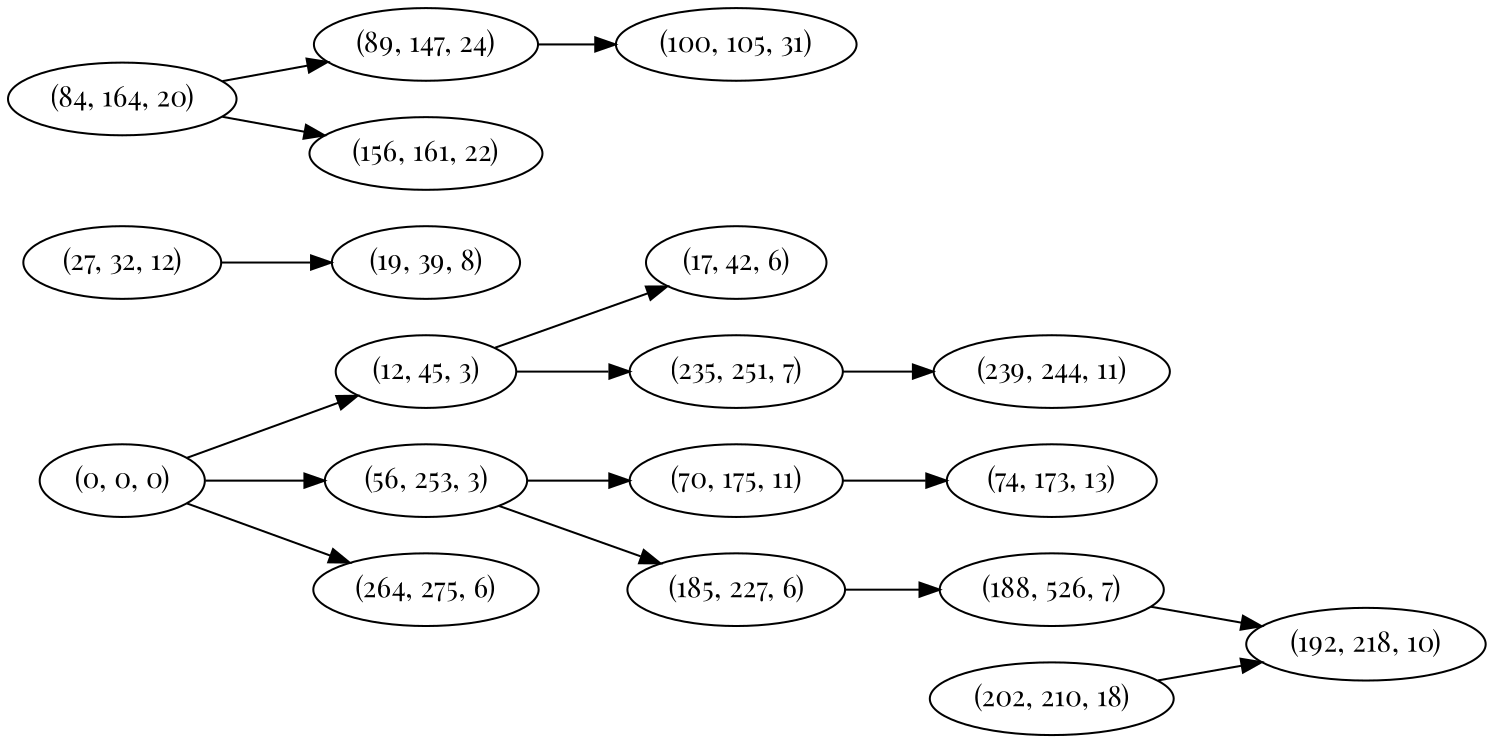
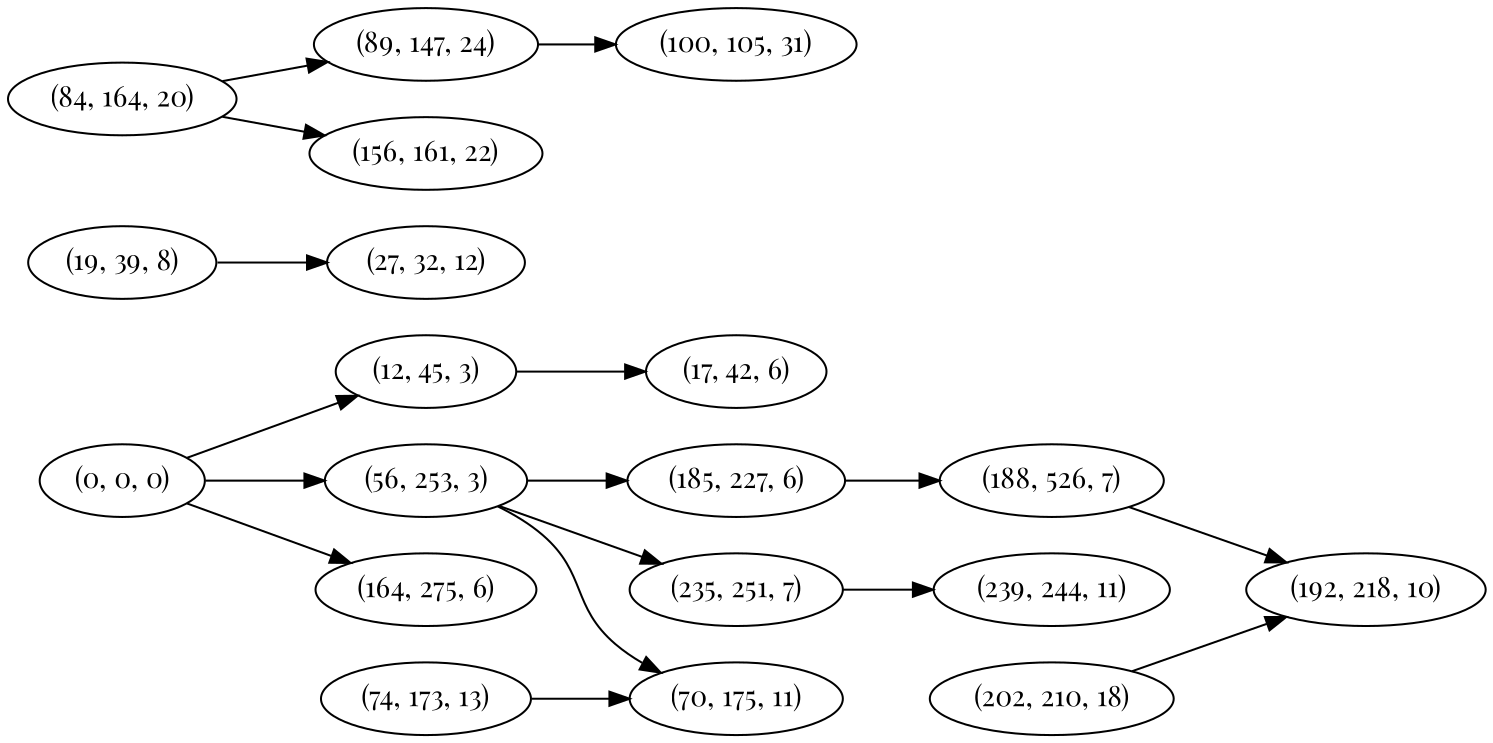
edge "(27, 32, 12)" -> "(19, 39, 8)": reversed
edge "(12, 45, 3)" -> "(235, 251, 7)": now "(56, 253, 3)" -> "(235, 251, 7)"
edge "(70, 175, 11)" -> "(74, 173, 13)": reversed
node "(264, 275, 6)": label "(264, 275, 6)" -> "(164, 275, 6)"
